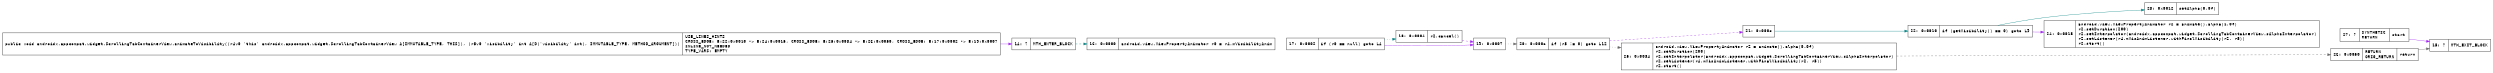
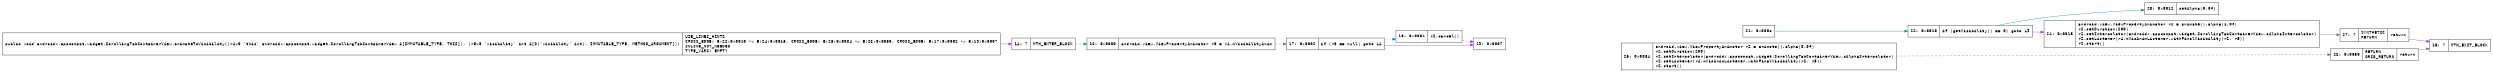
edge "24: 0x0015" -> "27: ?": added
node "27: ?": text "start" -> "return"
edge "16: 0x0000" -> "17: 0x0002": added
node "20: 0x000a": removed
